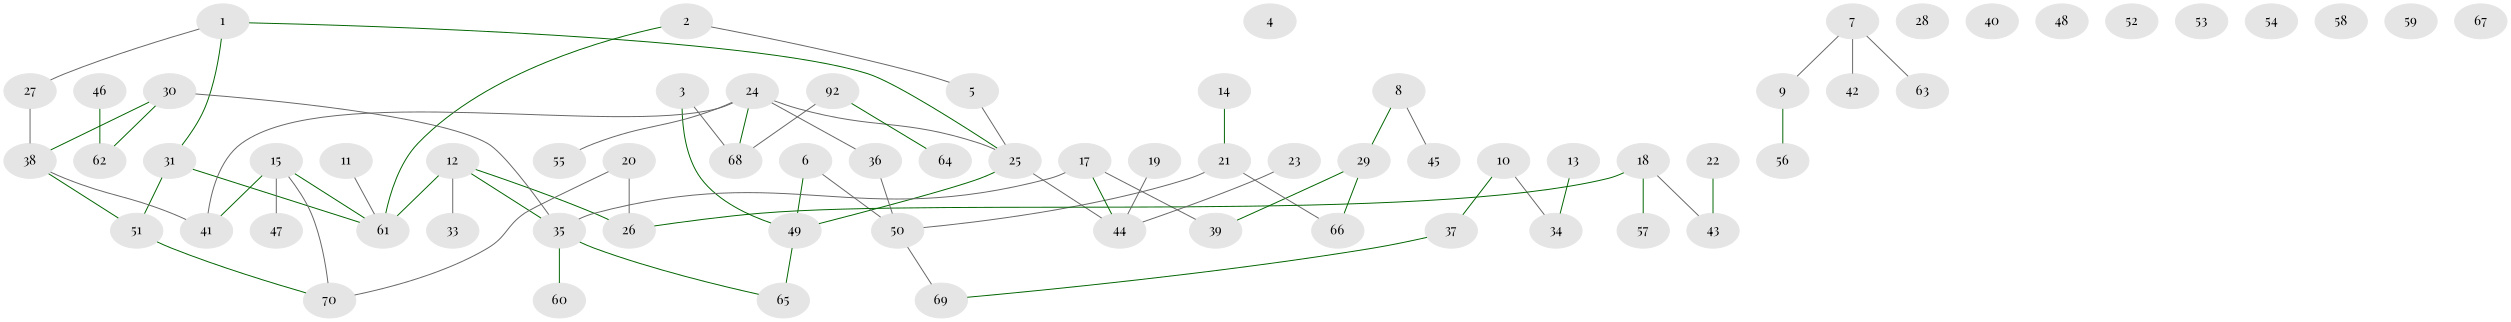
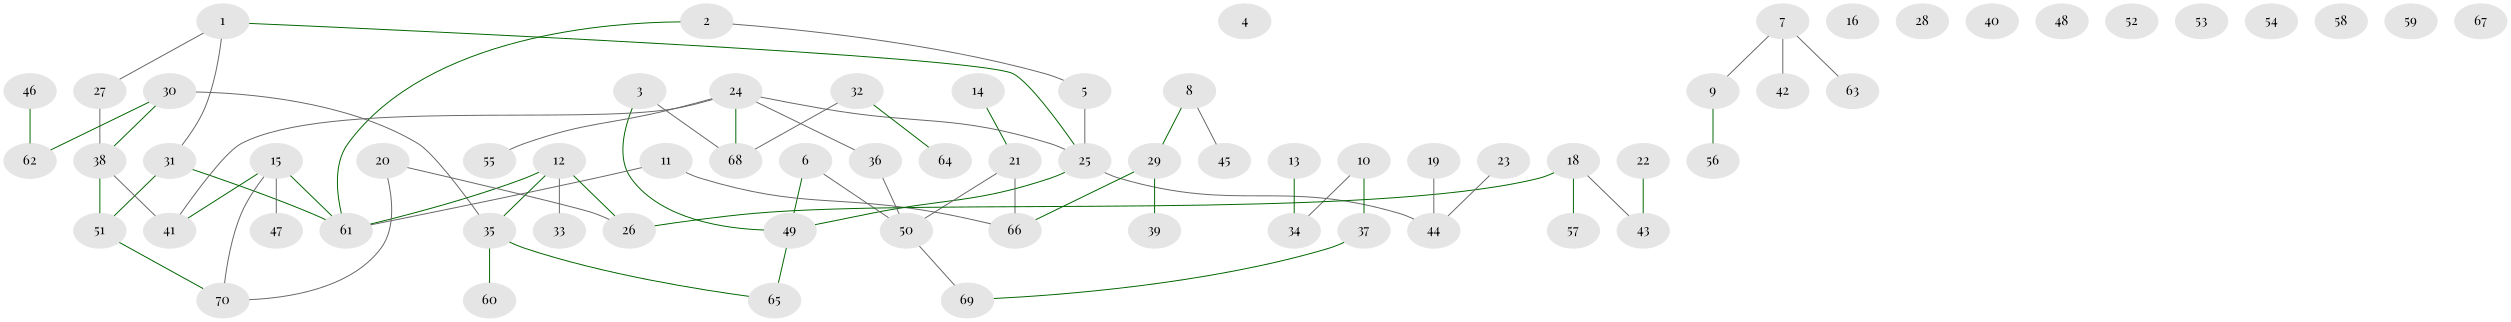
node "16": added
edge "1" -- "31": color darkgreen -> gray40
node "92": label "92" -> "32"
node "17": removed
edge "11" -- "66": added
